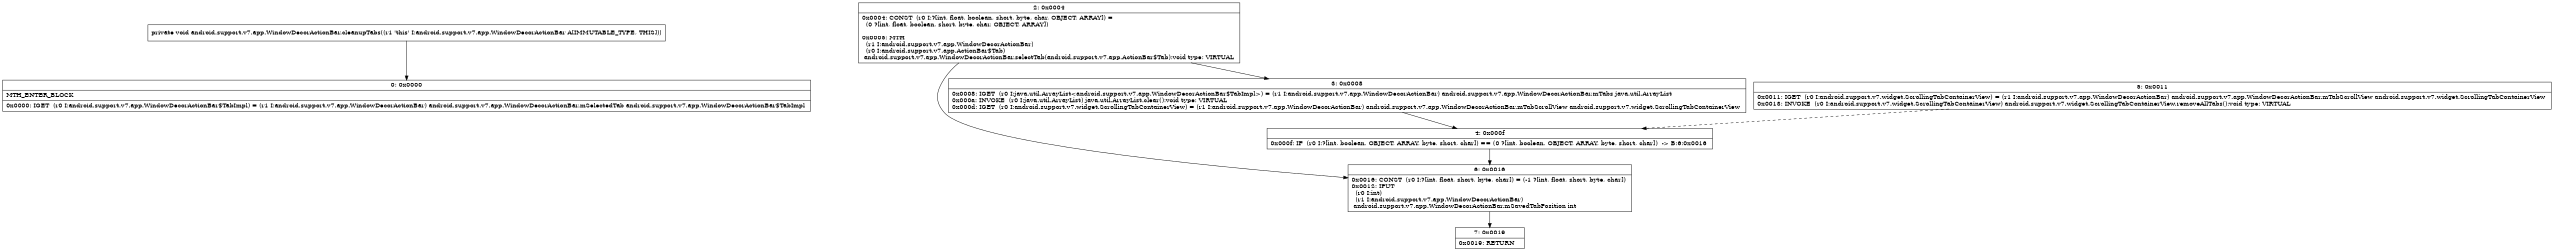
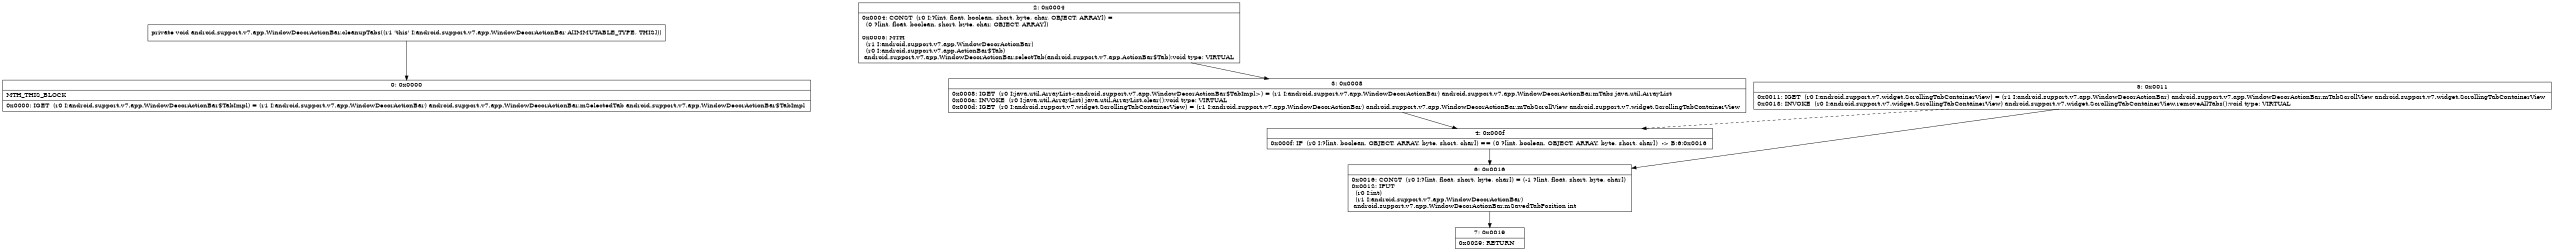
node "0: 0x0000": text "MTH_ENTER_BLOCK" -> "MTH_THIS_BLOCK"
edge "2: 0x0004" -> "6: 0x0016": now "5: 0x0011" -> "6: 0x0016"
node "7: 0x0019": text "0x0019: RETURN" -> "0x0029: RETURN"
